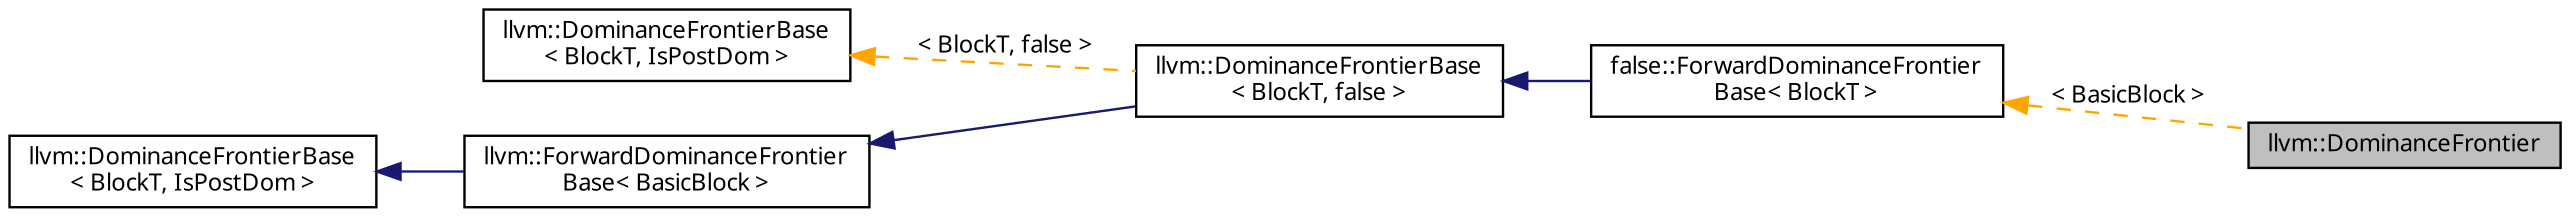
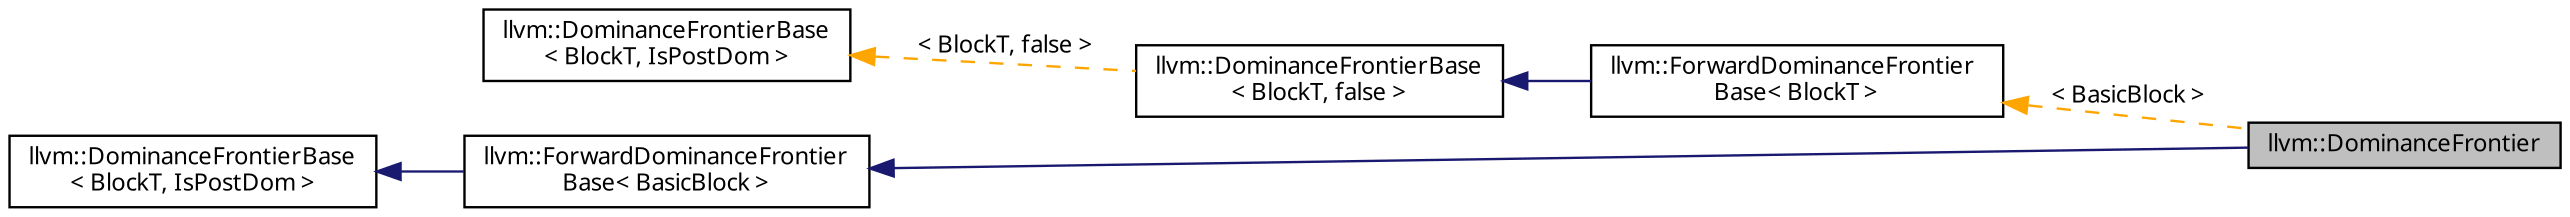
node "false::ForwardDominanceFrontier Base< BlockT >": label "false::ForwardDominanceFrontier Base< BlockT >" -> "llvm::ForwardDominanceFrontier Base< BlockT >"
edge "llvm::DominanceFrontierBase < BlockT, false >" -> "llvm::ForwardDominanceFrontier Base< BasicBlock >": now "llvm::DominanceFrontier" -> "llvm::ForwardDominanceFrontier Base< BasicBlock >"
